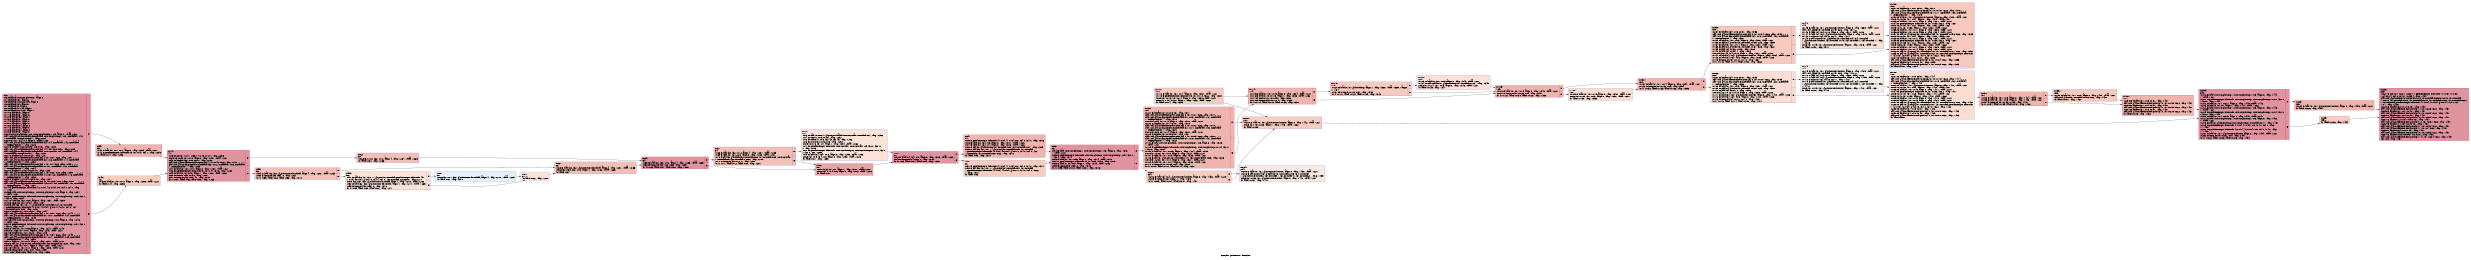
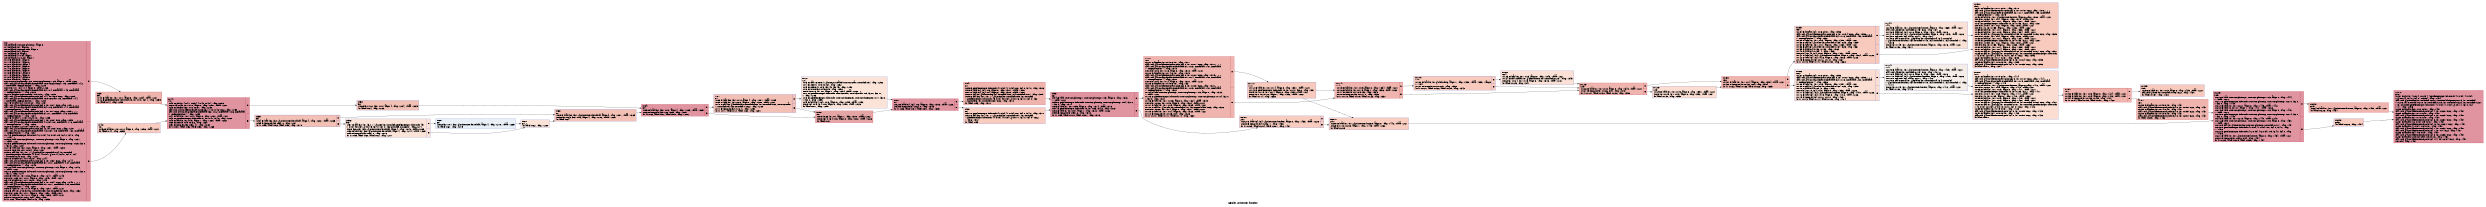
edge "%195:" -> "%197:": removed
edge "%100:" -> "%207:": now "%100:" -> "%111:"
node "%72:": text "... i32 0, !ret !1295" -> "... i32 0, !dbg !1295"
node "%204:": removed
